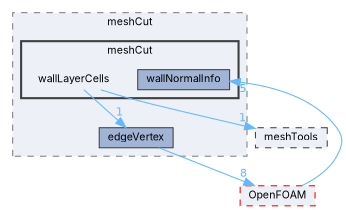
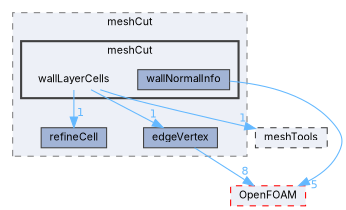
edge "OpenFOAM" -> "wallNormalInfo": reversed
node "refineCell": added
